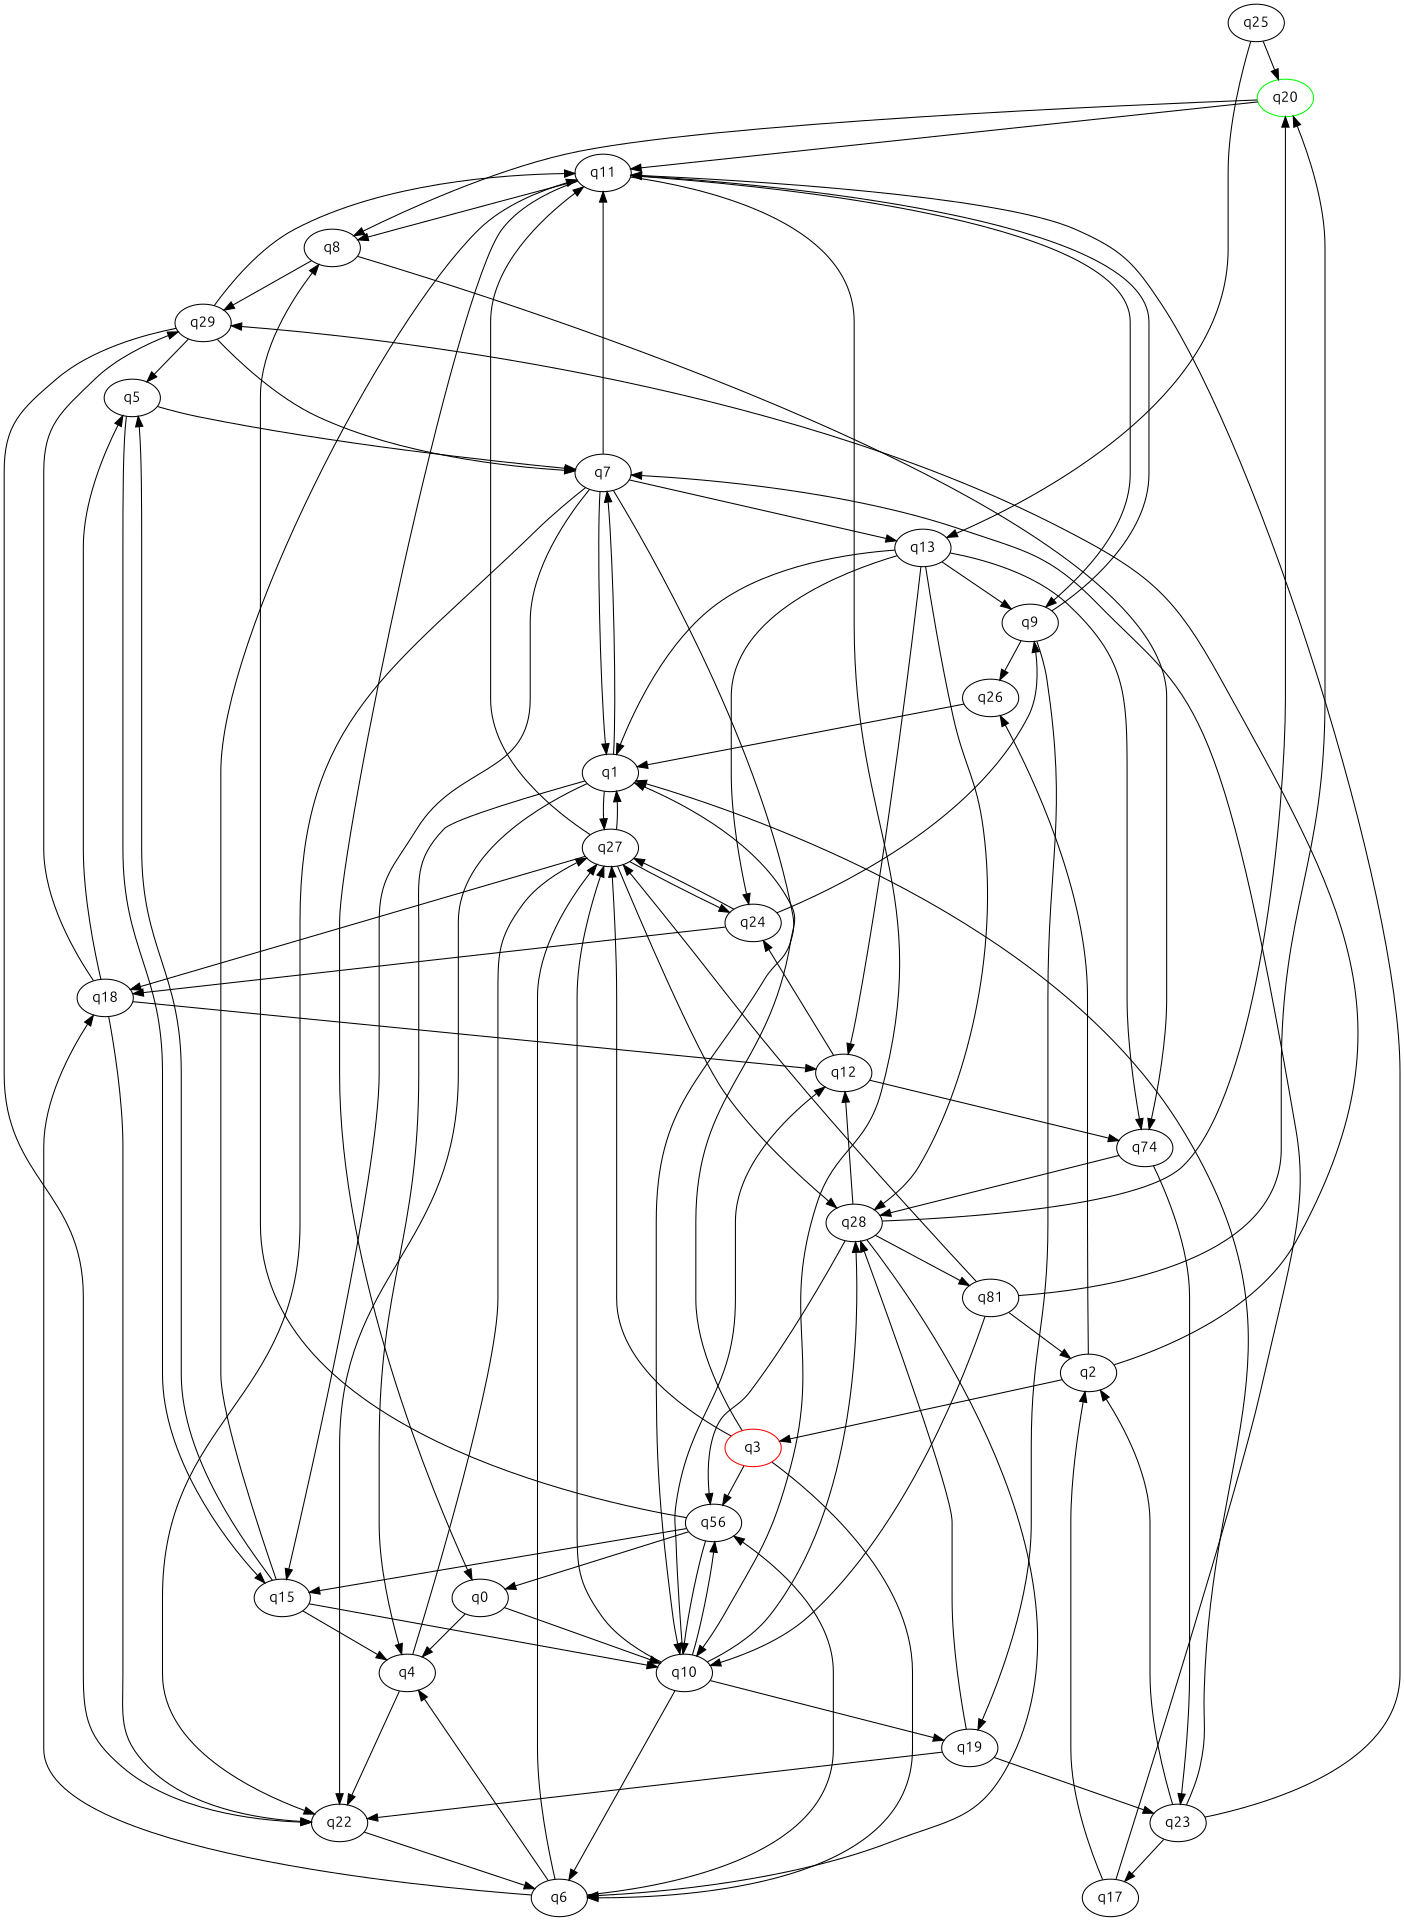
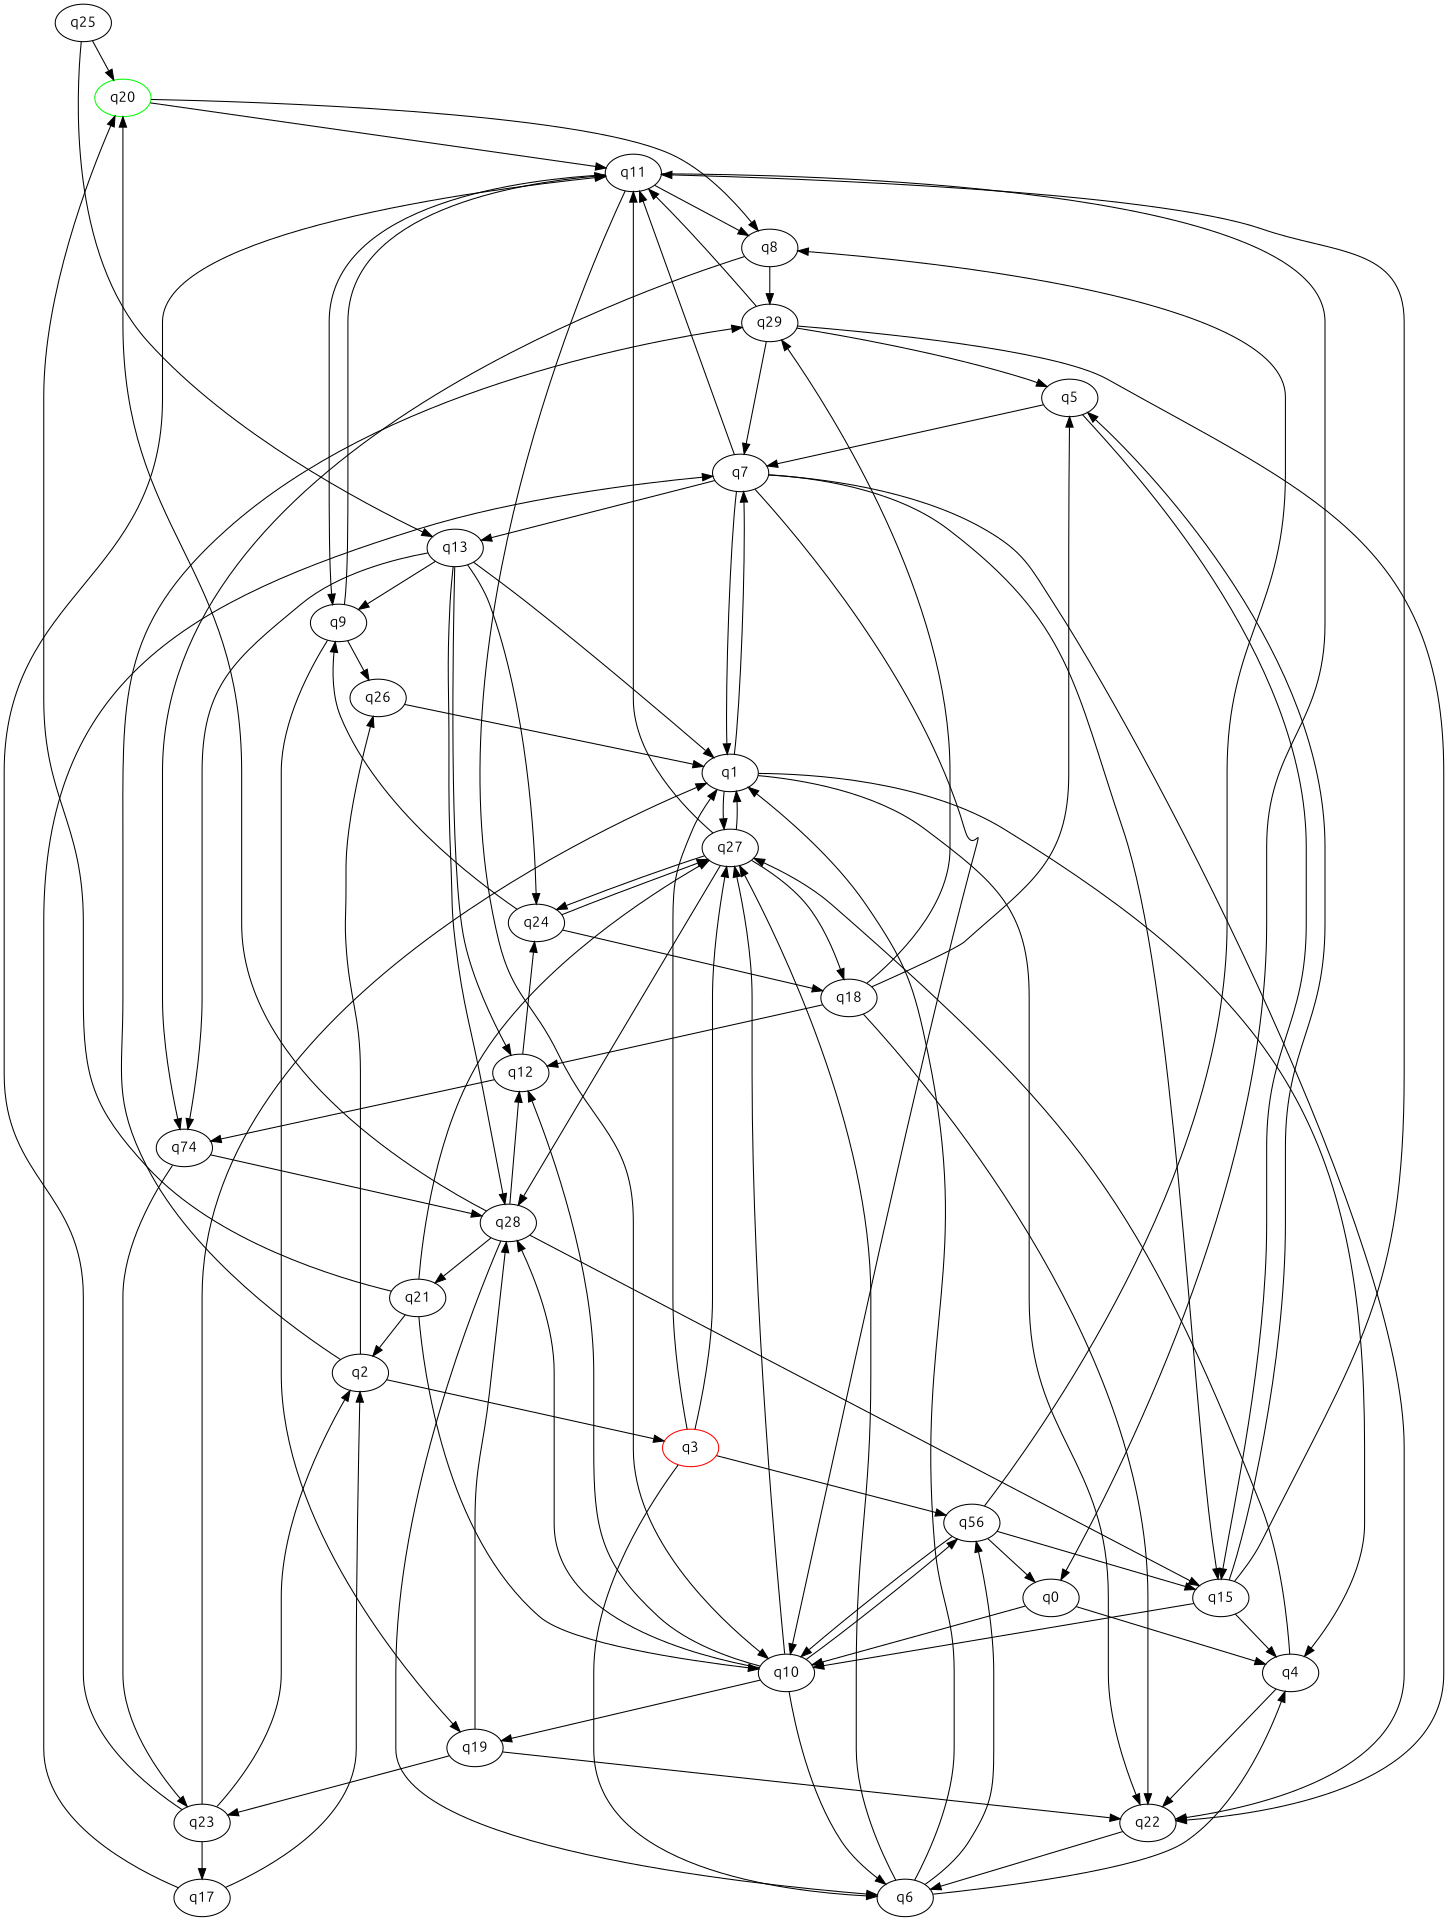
node "q81": label "q81" -> "q21"
edge "q28" -> "q56": now "q28" -> "q15"
edge "q6" -> "q18": now "q6" -> "q1"
